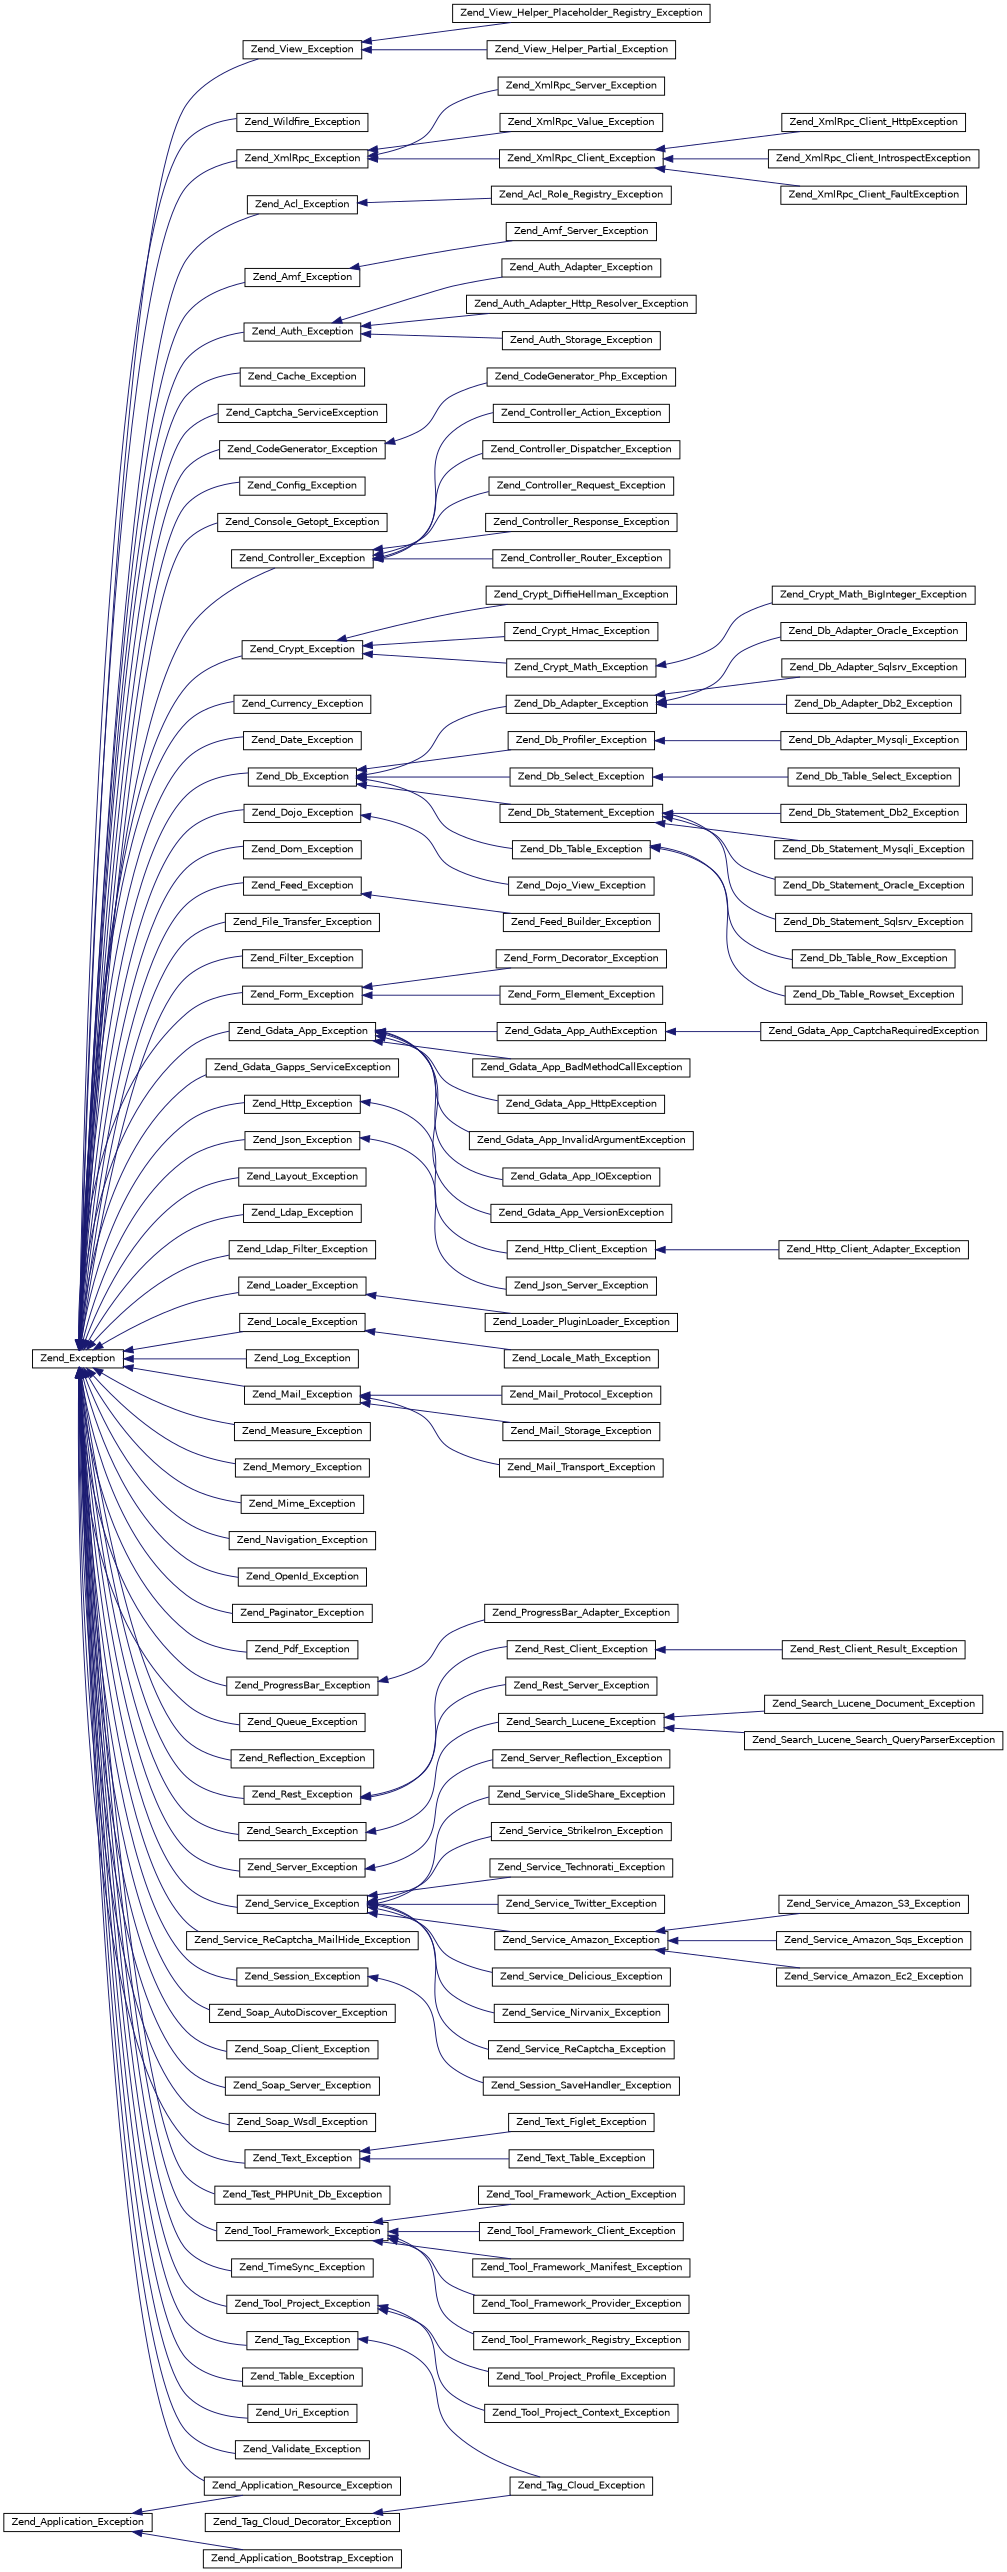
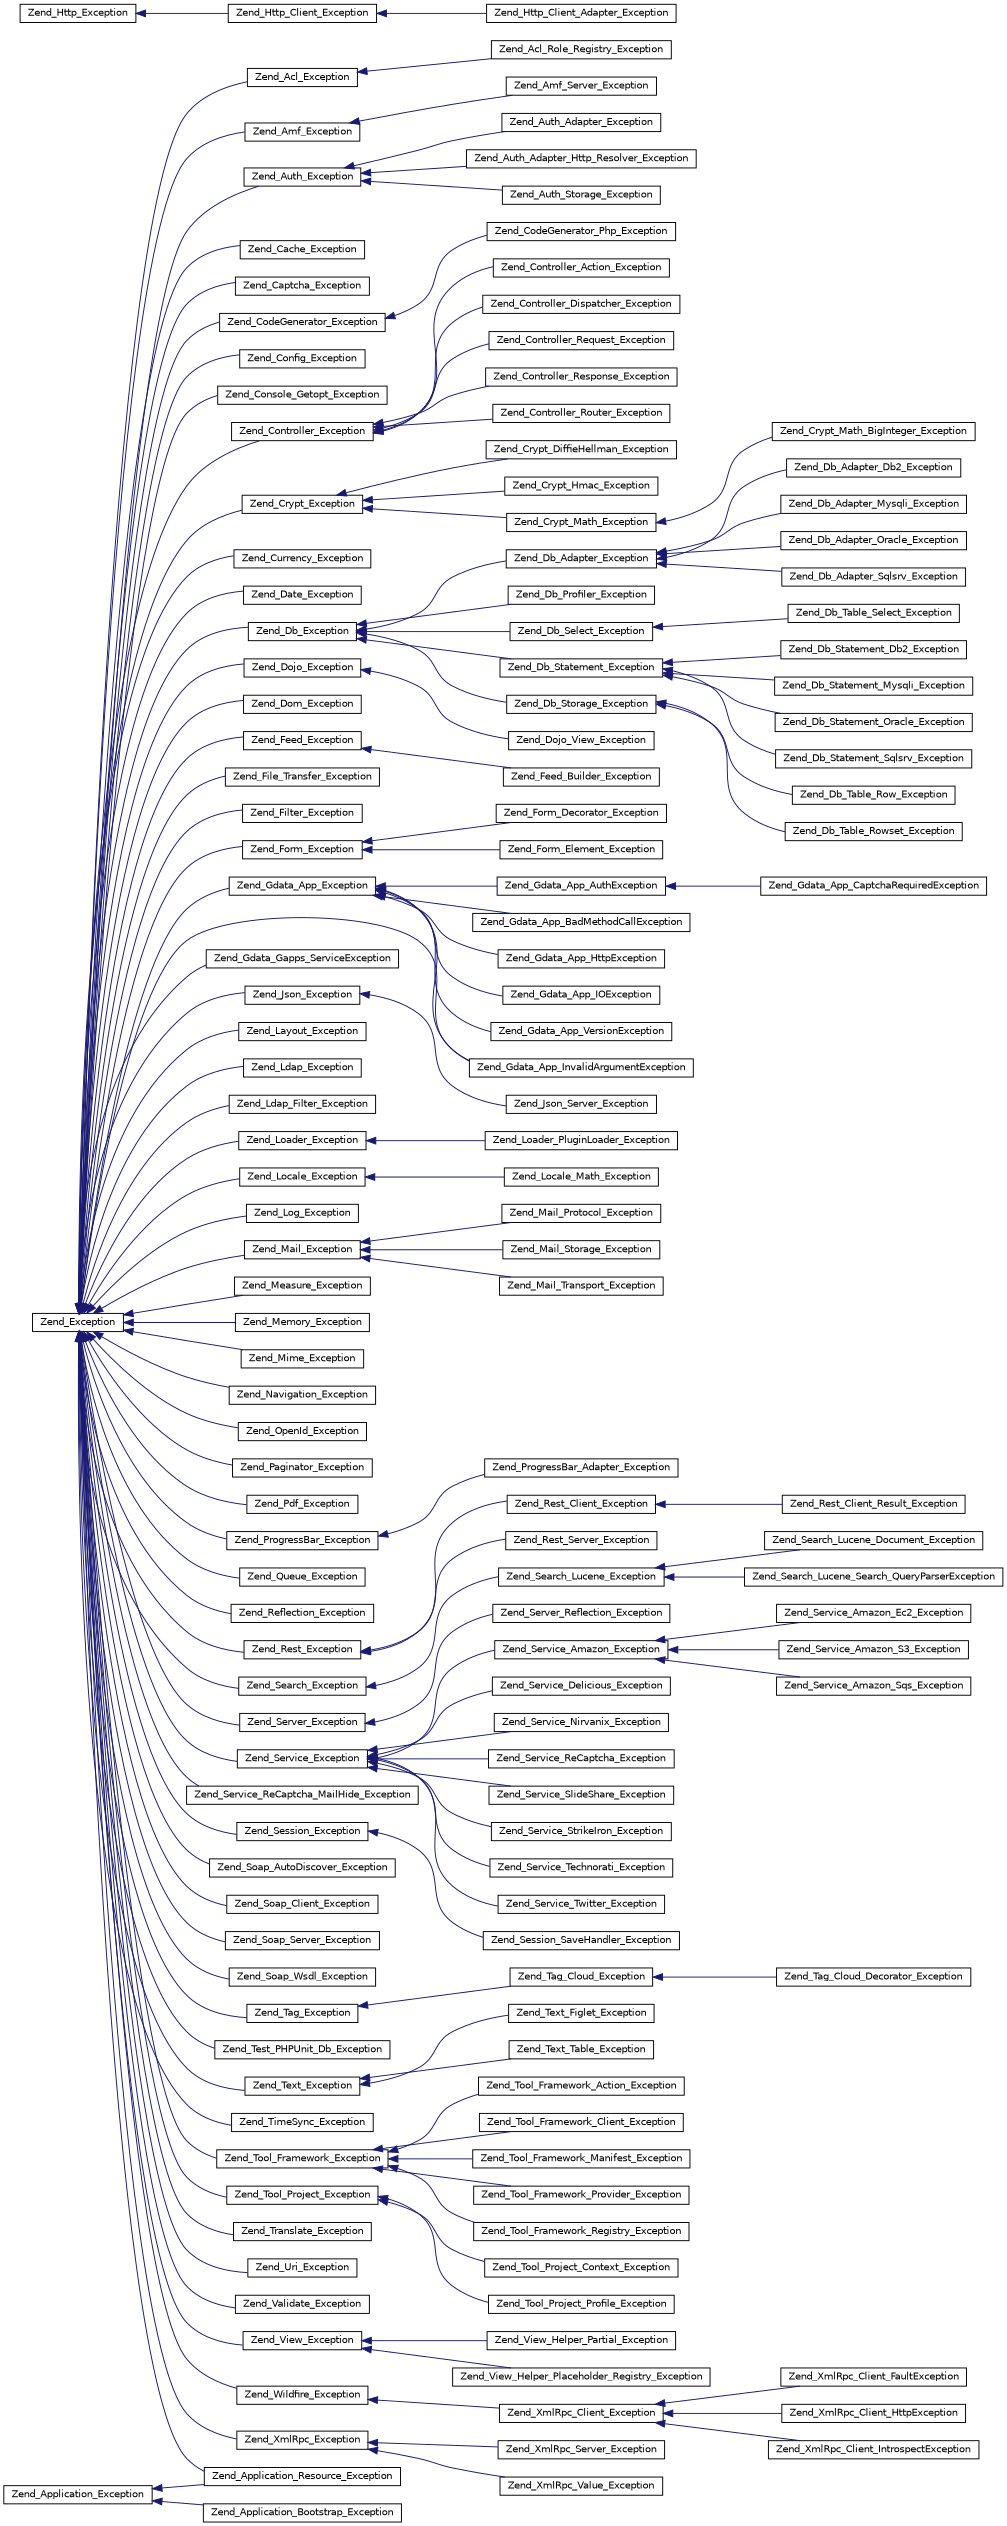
edge "Zend_XmlRpc_Client_Exception" -> "Zend_XmlRpc_Exception": now "Zend_XmlRpc_Client_Exception" -> "Zend_Wildfire_Exception"
node "Zend_Captcha_ServiceException": label "Zend_Captcha_ServiceException" -> "Zend_Captcha_Exception"
edge "Zend_Db_Adapter_Mysqli_Exception" -> "Zend_Db_Profiler_Exception": now "Zend_Db_Adapter_Mysqli_Exception" -> "Zend_Db_Adapter_Exception"
node "Zend_Db_Table_Exception": label "Zend_Db_Table_Exception" -> "Zend_Db_Storage_Exception"
edge "Zend_Http_Exception" -> "Zend_Exception": now "Zend_Gdata_App_InvalidArgumentException" -> "Zend_Exception"
node "Zend_Table_Exception": label "Zend_Table_Exception" -> "Zend_Translate_Exception"
edge "Zend_Tag_Cloud_Exception" -> "Zend_Tag_Cloud_Decorator_Exception": reversed
